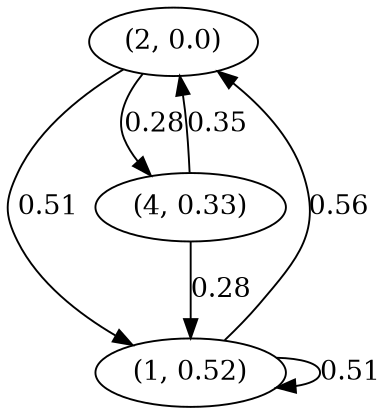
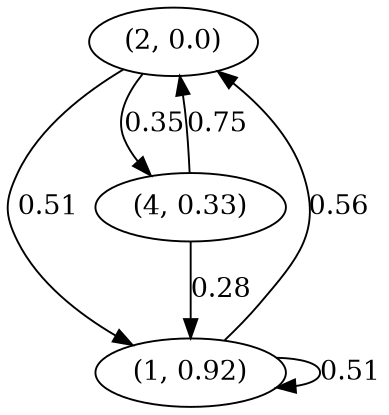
edge "(2, 0.0)" -> "(4, 0.33)": label "0.28" -> "0.35"
edge "(4, 0.33)" -> "(2, 0.0)": label "0.35" -> "0.75"
node "(1, 0.52)": label "(1, 0.52)" -> "(1, 0.92)"
